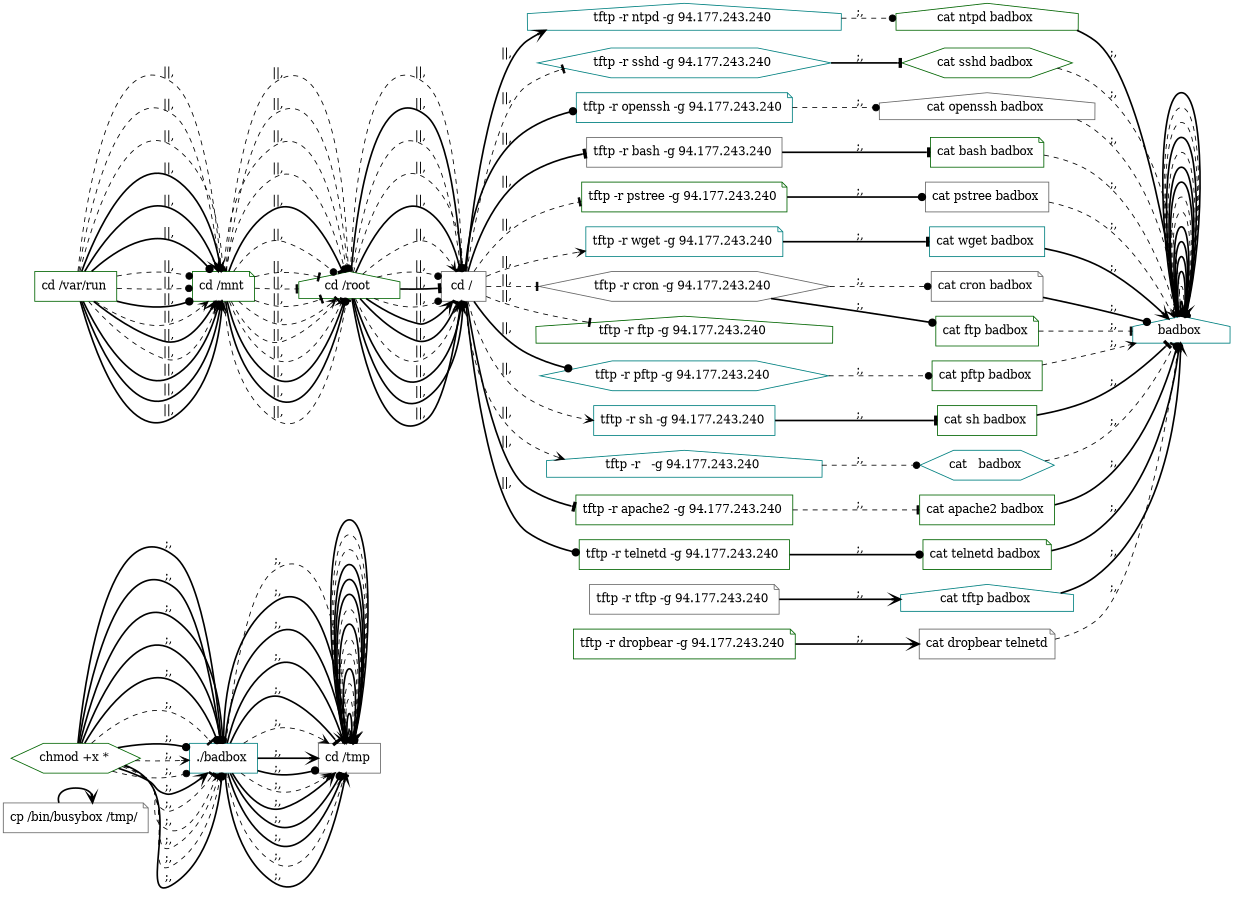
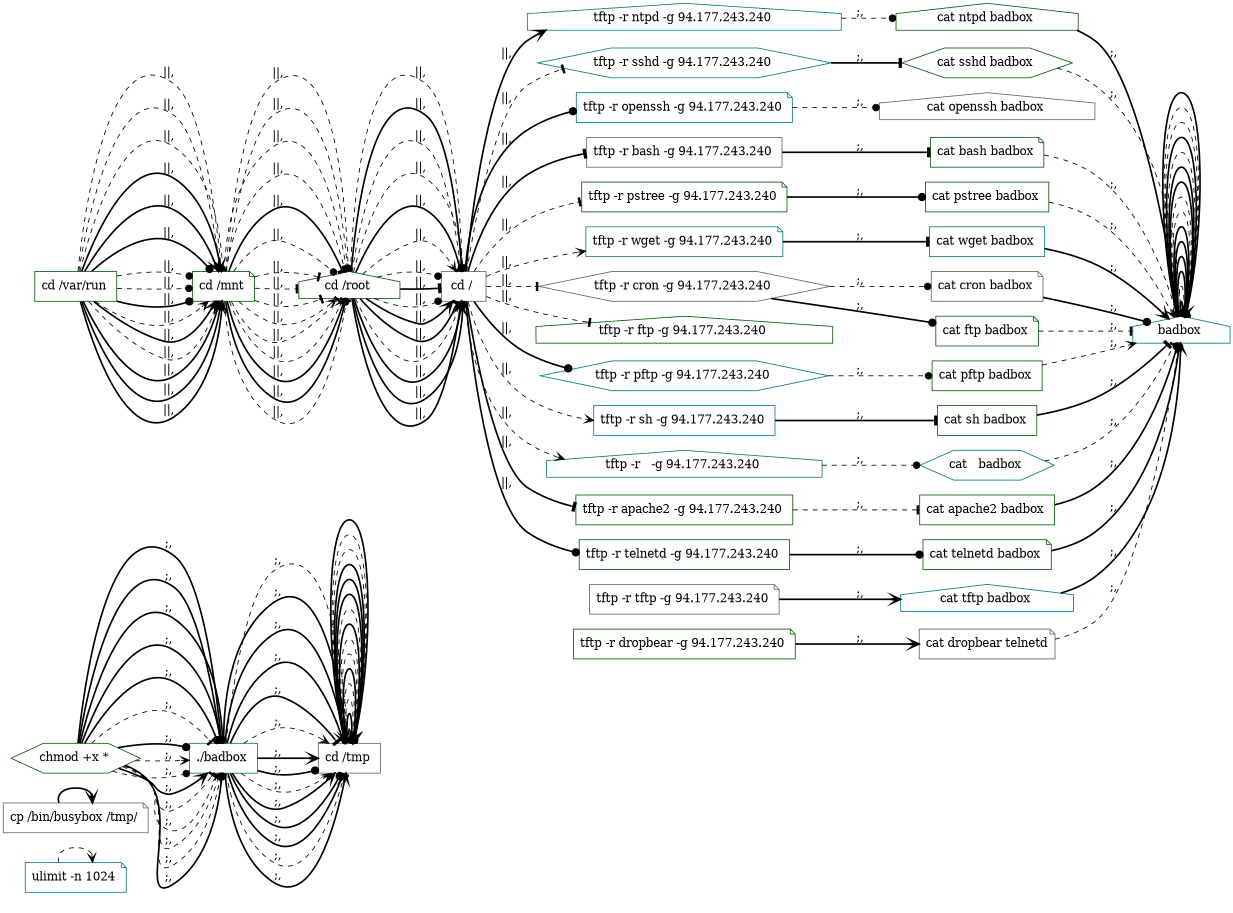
node "cat pstree badbox": color gray40 -> darkgreen
edge "cat openssh badbox" -> "badbox": removed, label ";,"
node "ulimit -n 1024": added
